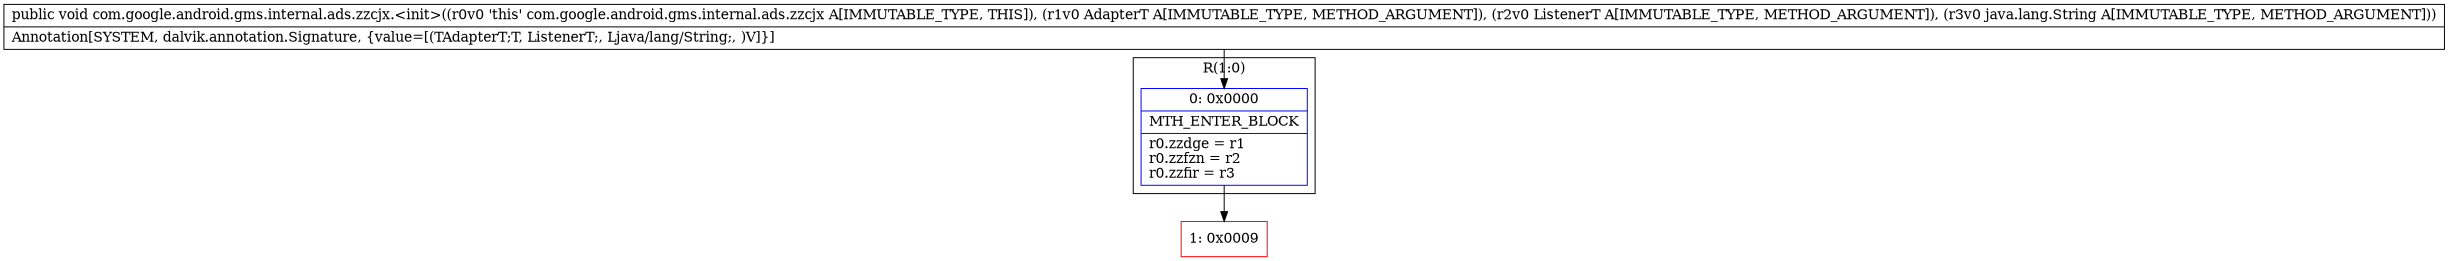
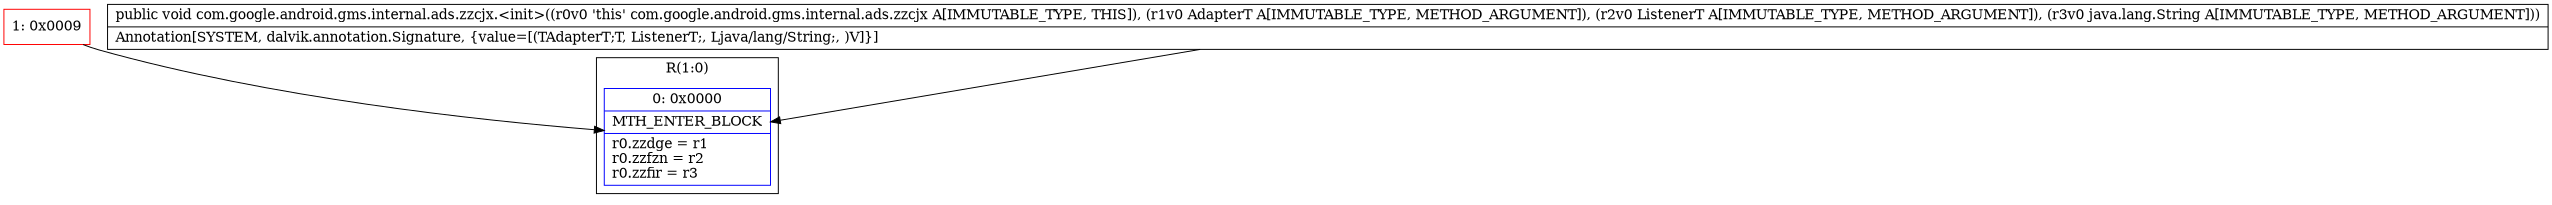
edge "0: 0x0000" -> "1: 0x0009": reversed
